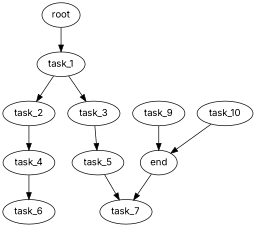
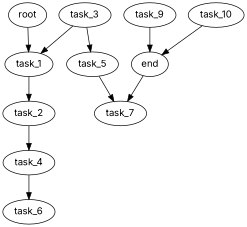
edge "task_1" -> "task_3": reversed
